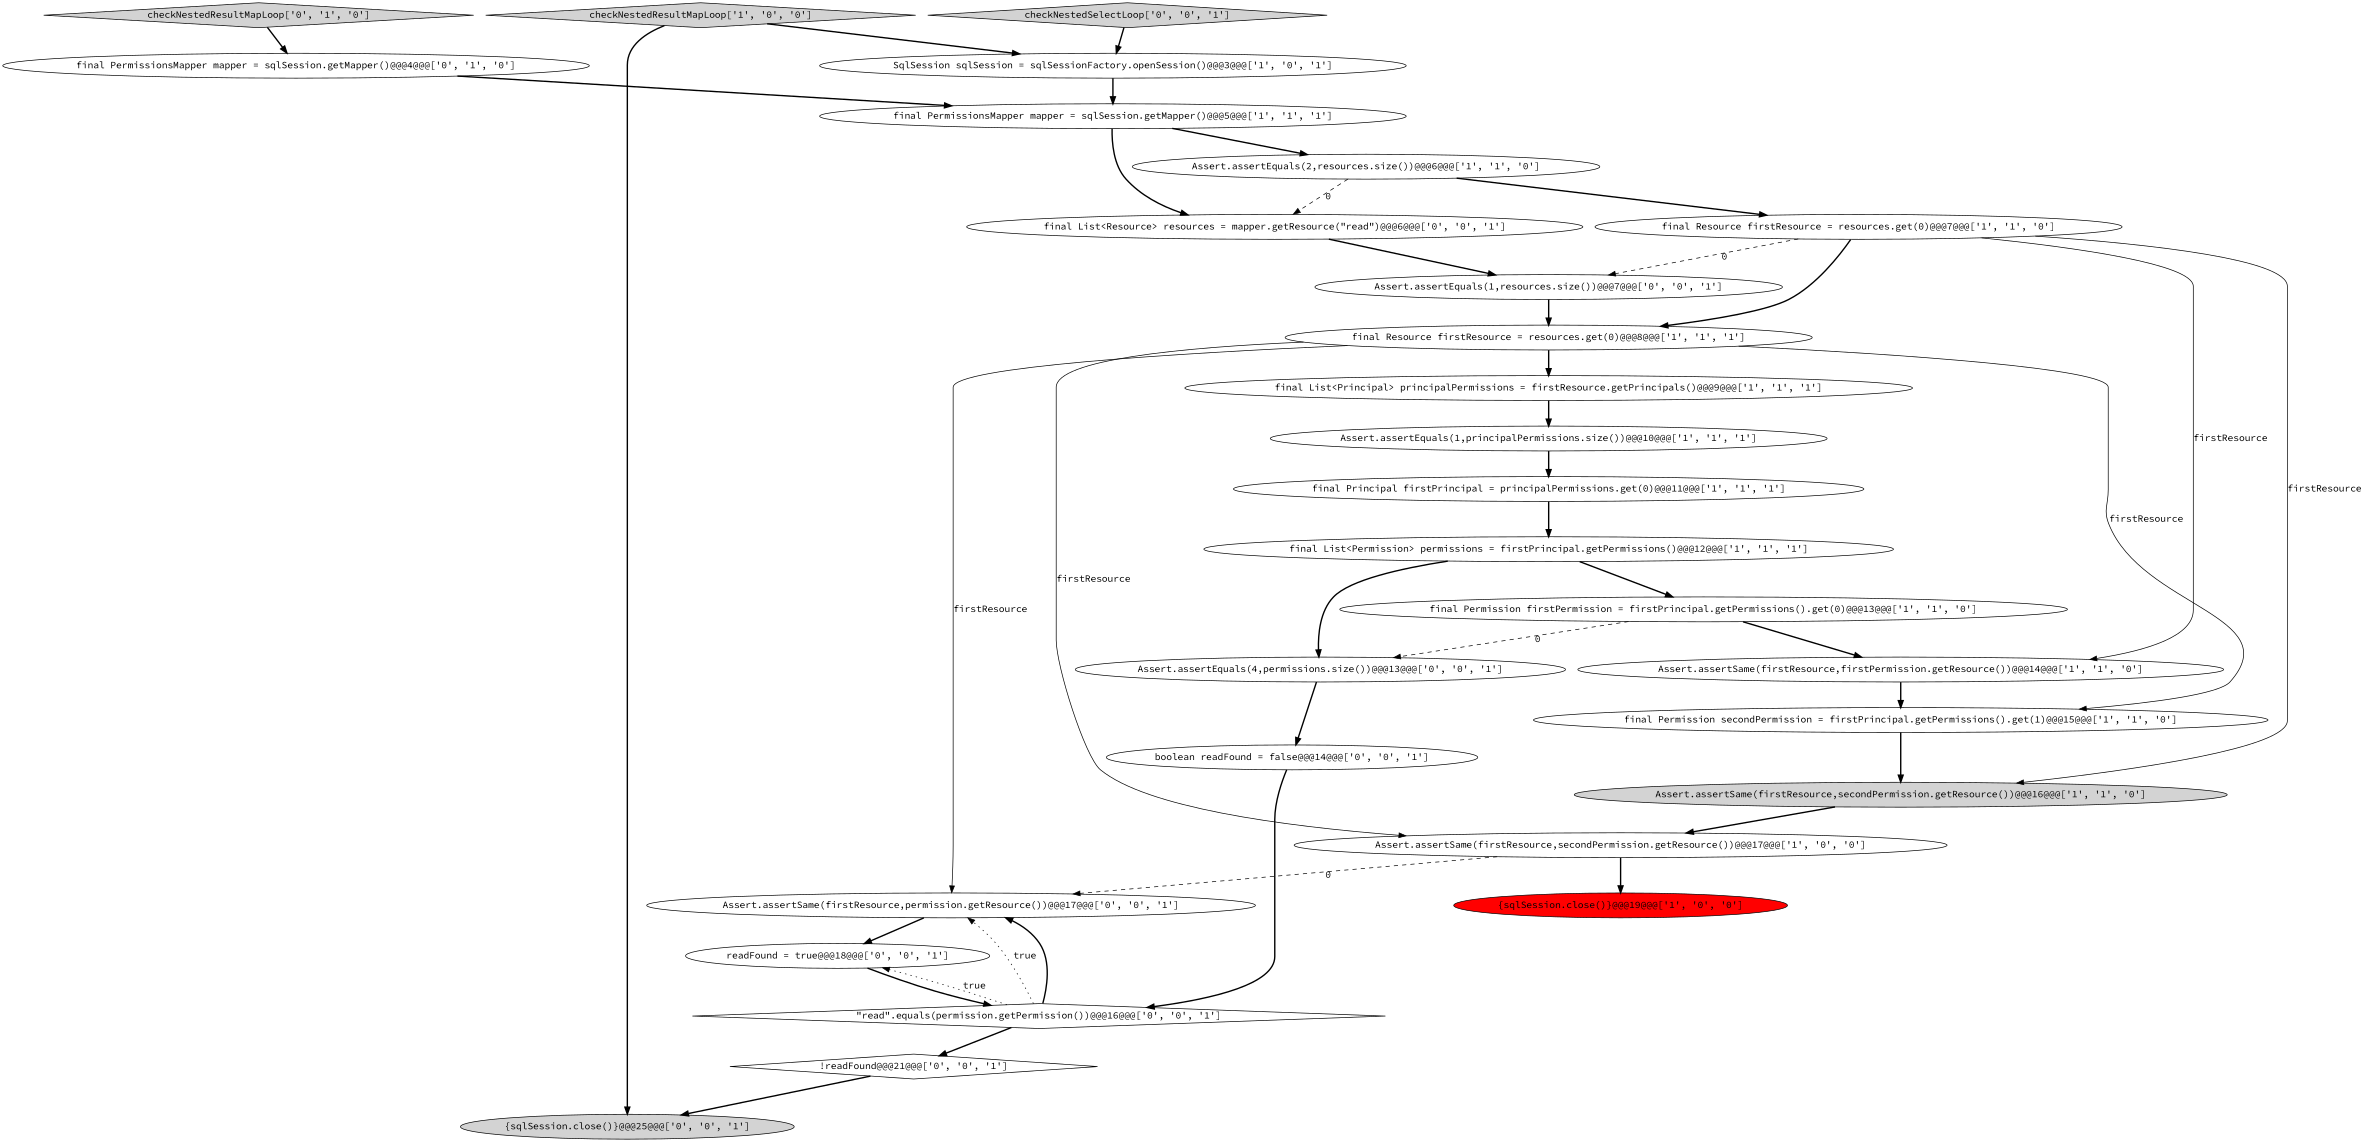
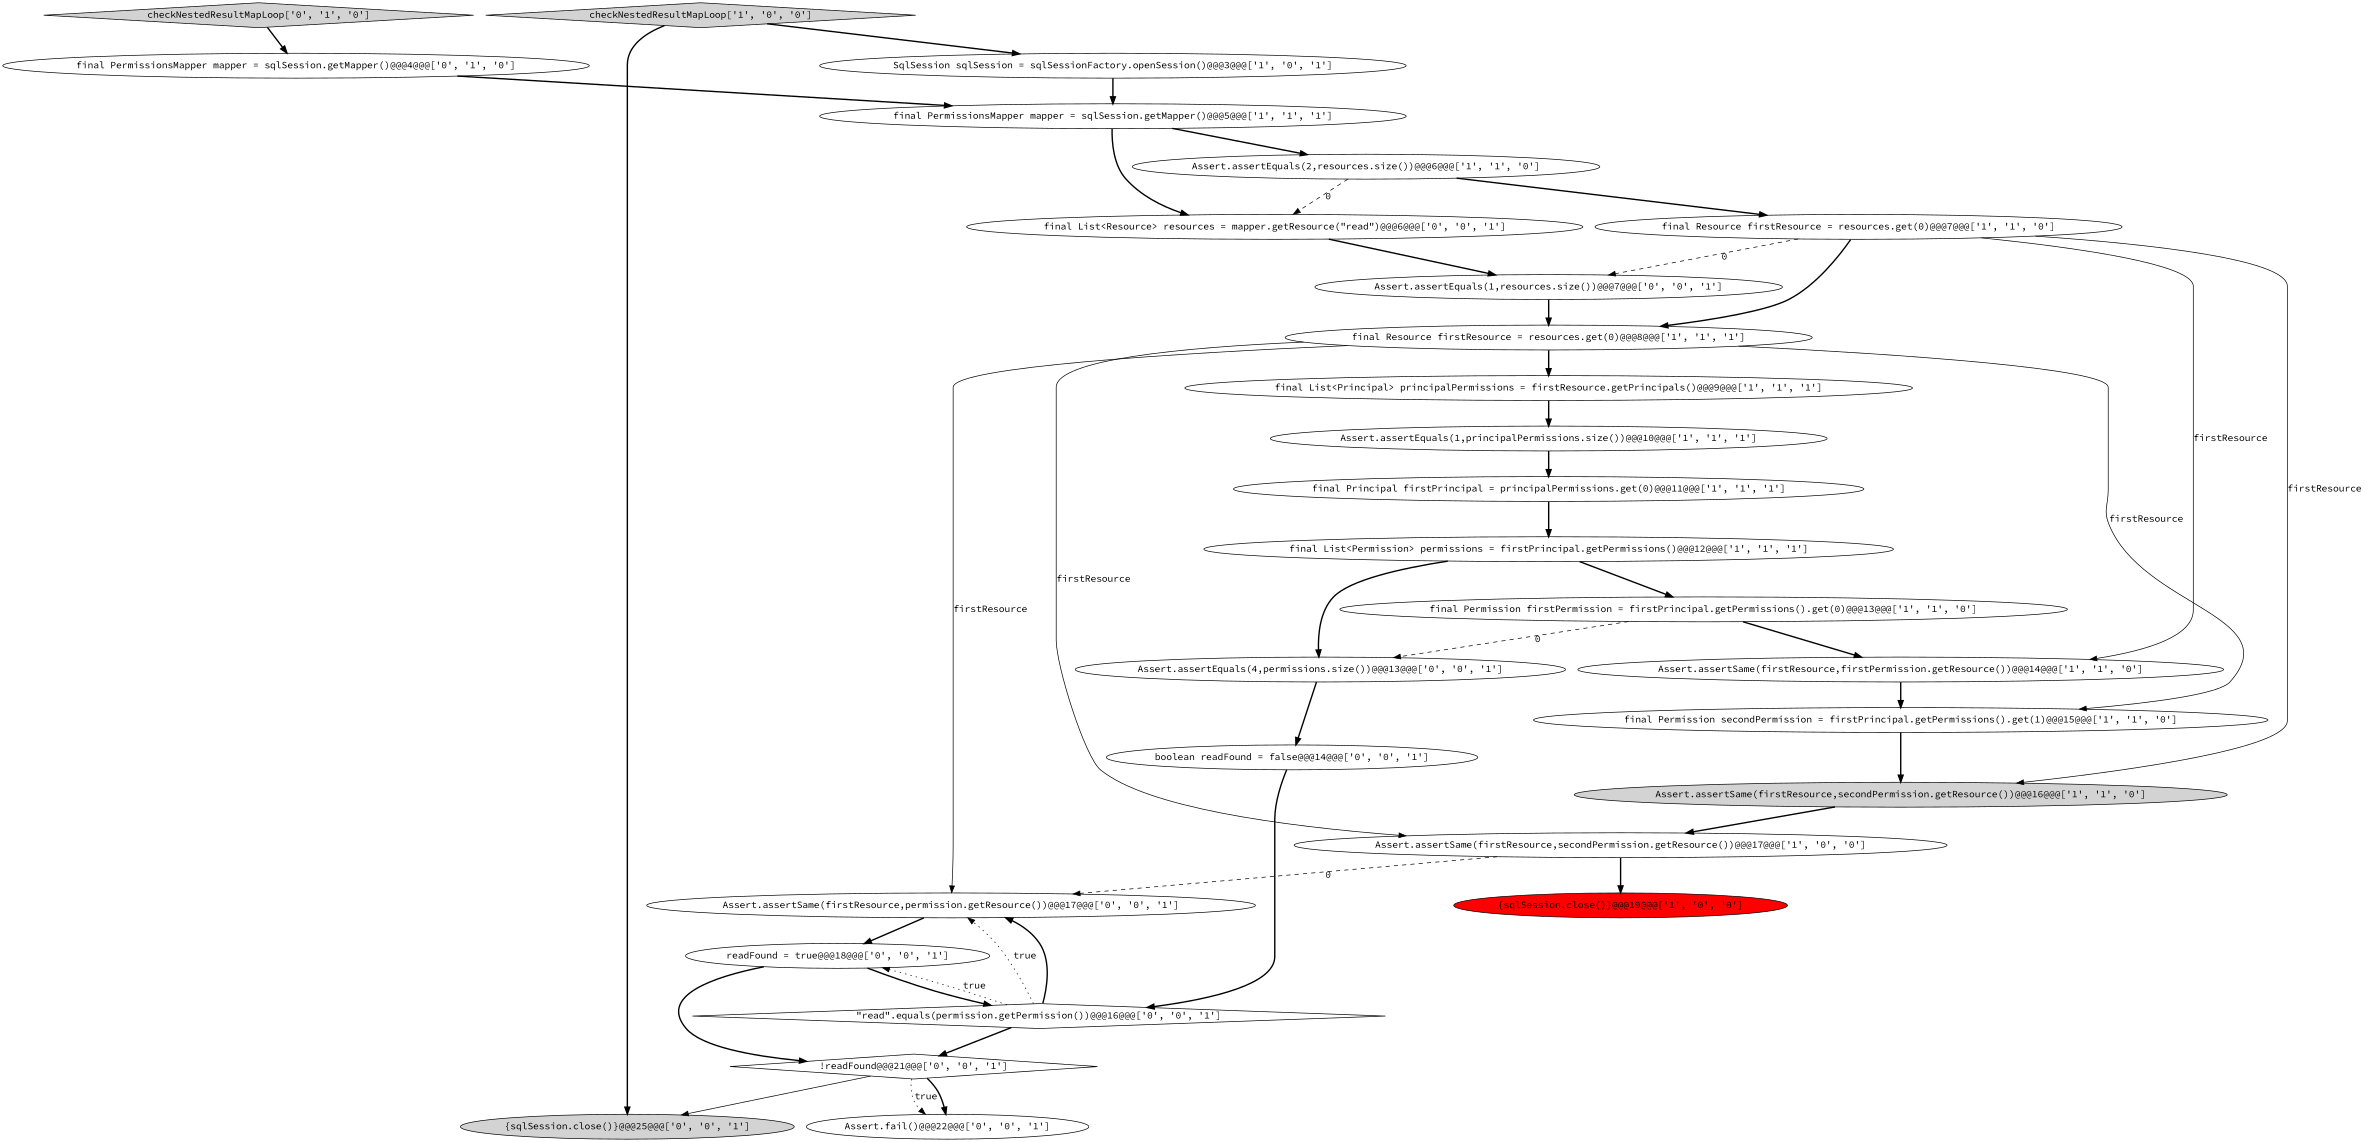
node "checkNestedSelectLoop['0', '0', '1']": removed
edge "readFound = true@@@18@@@['0', '0', '1']" -> "!readFound@@@21@@@['0', '0', '1']": added
edge "!readFound@@@21@@@['0', '0', '1']" -> "{sqlSession.close()}@@@25@@@['0', '0', '1']": style bold -> solid
node "Assert.fail()@@@22@@@['0', '0', '1']": added
